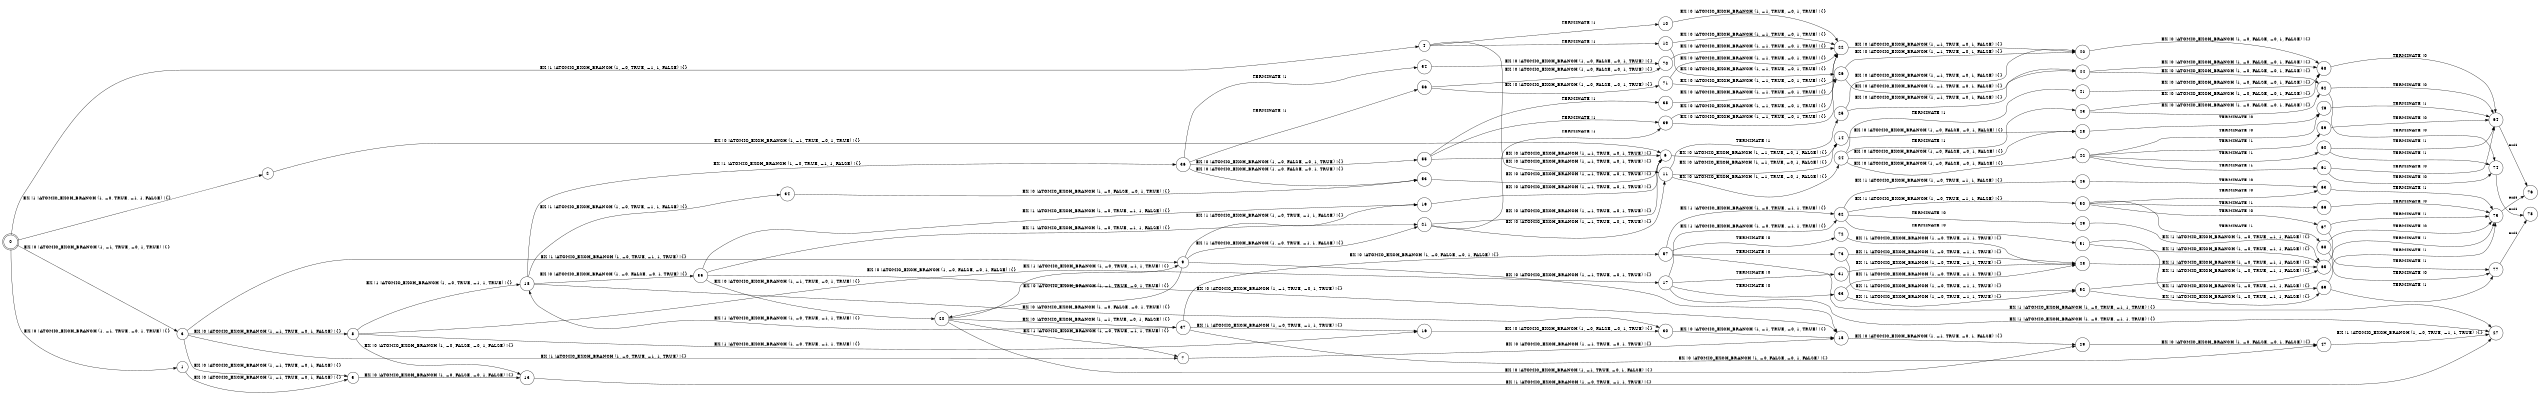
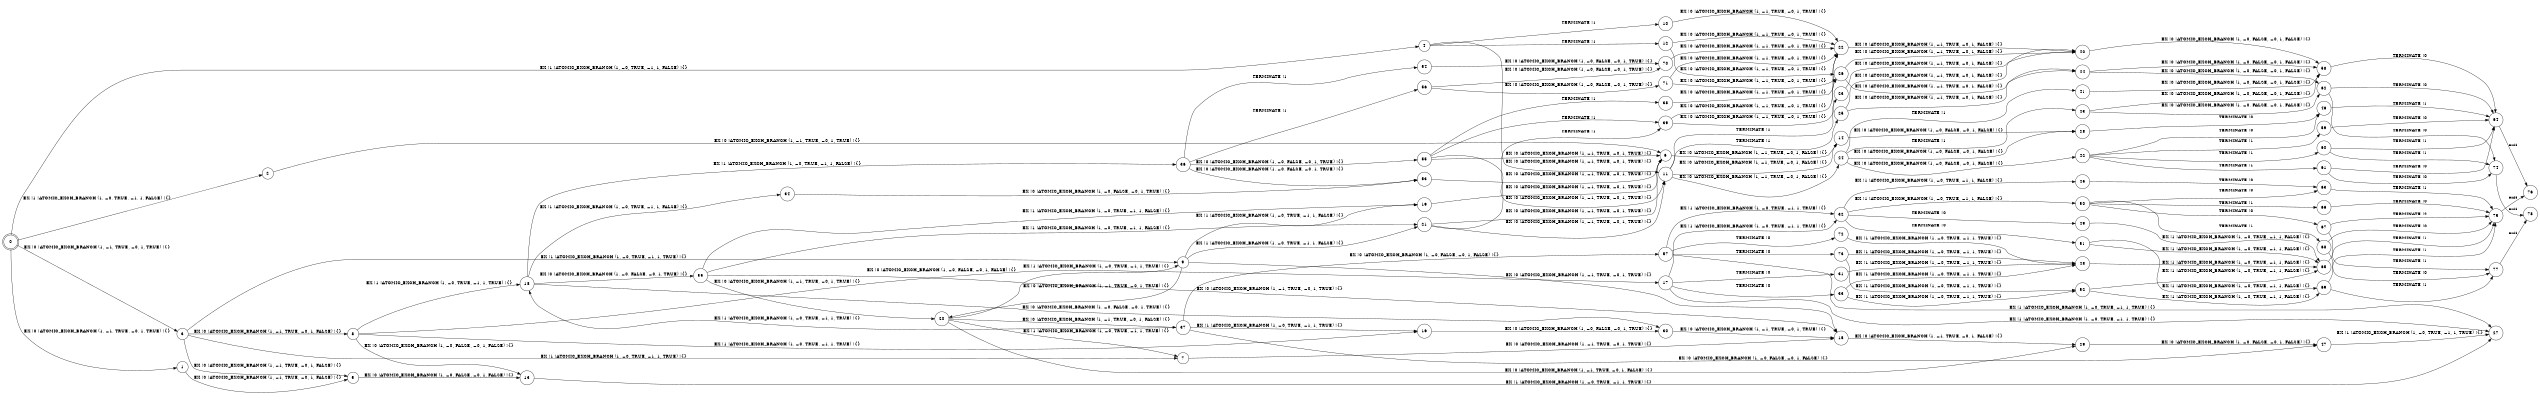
node "23": added
edge "55" -> "11": added, label "EX !0 !ATOMIC_EXCH_BRANCH (1, +1, TRUE, +0, 1, TRUE) !{}"
edge "67" -> "75": label "TERMINATE !1" -> "TERMINATE !2"
